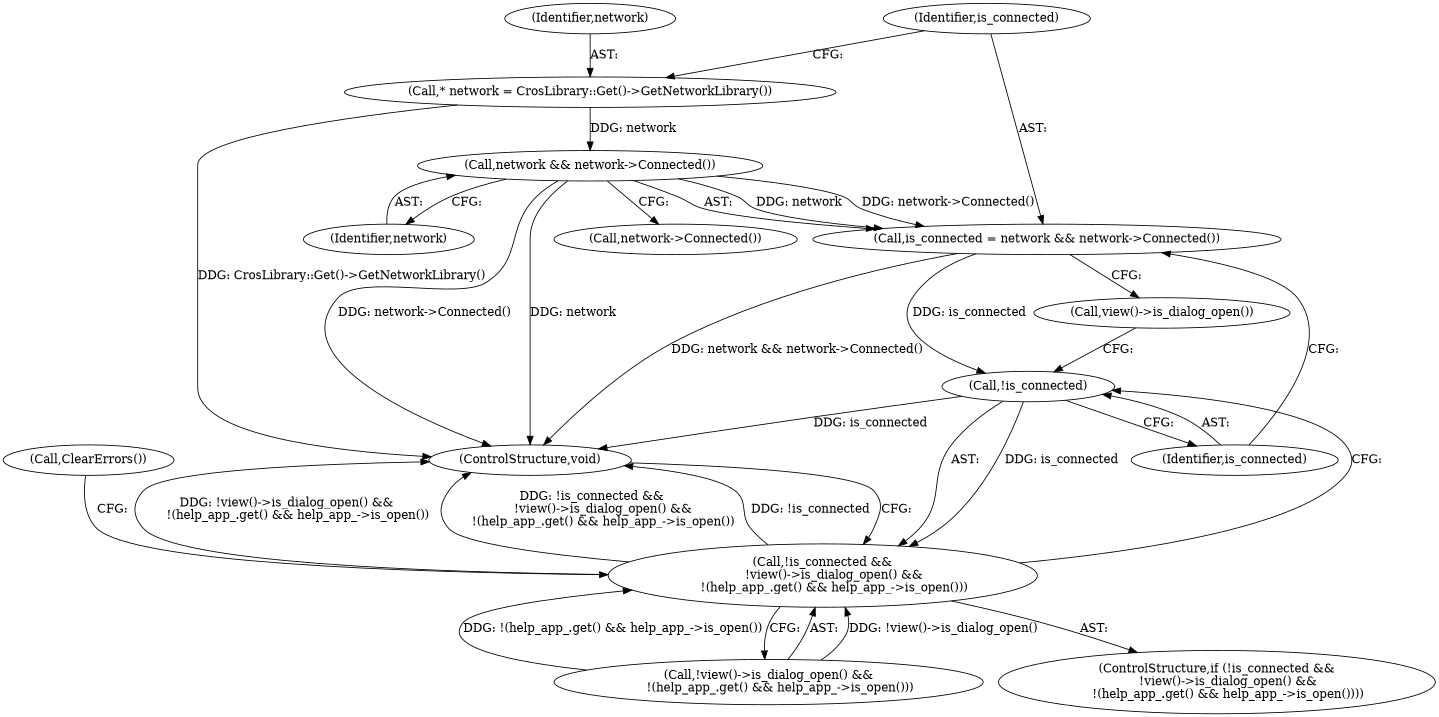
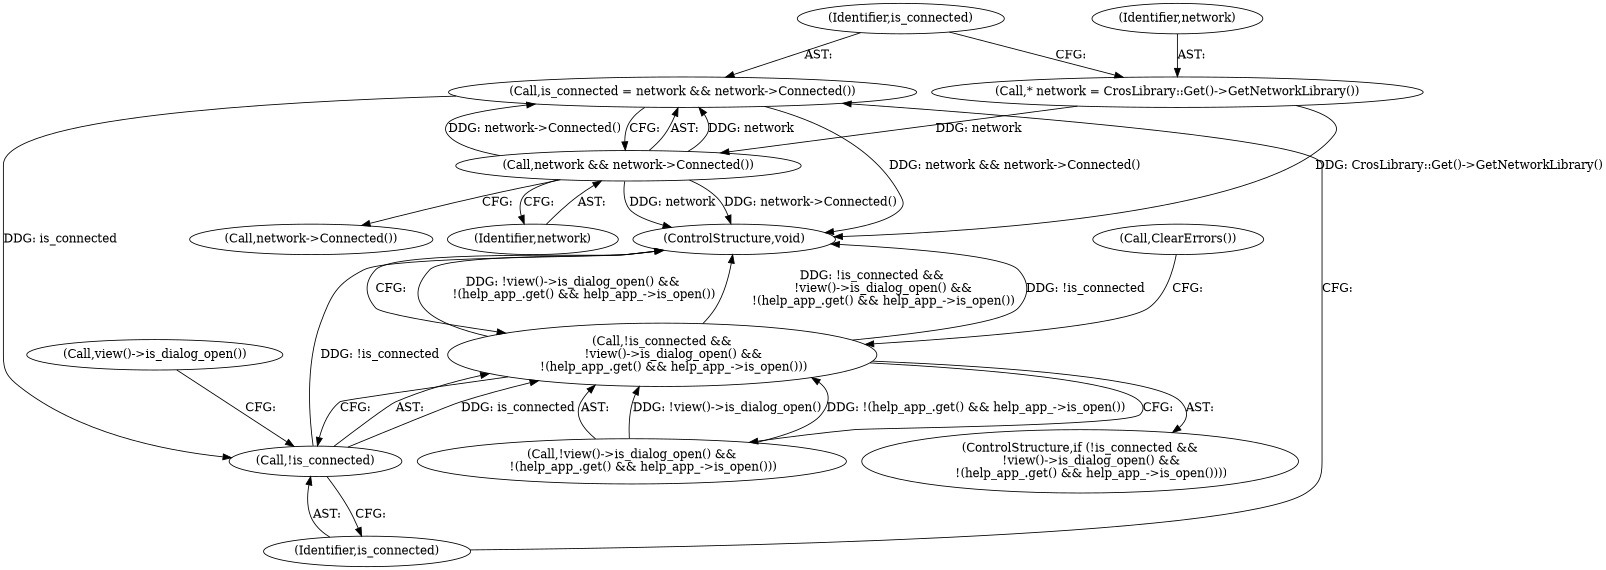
edge "(Call,is_connected = network && network->Connected())" -> "(Call,view()->is_dialog_open())": now "(Call,is_connected = network && network->Connected())" -> "(Call,network && network->Connected())"
edge "(Call,!is_connected)" -> "(ControlStructure,void)": label "DDG: is_connected" -> "DDG: !is_connected"
